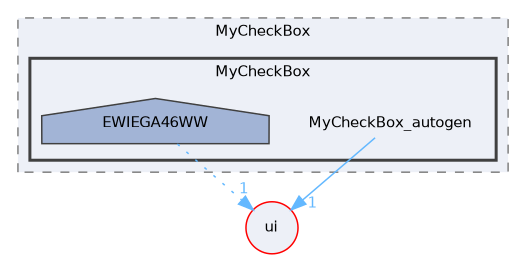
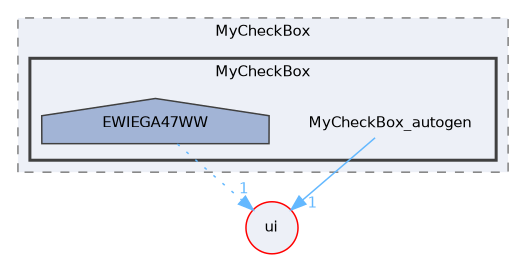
node "EWIEGA46WW": label "EWIEGA46WW" -> "EWIEGA47WW"
